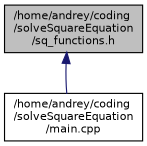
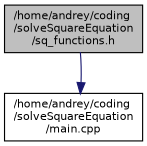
edge "/home/andrey/coding /solveSquareEquation /main.cpp" -> "/home/andrey/coding /solveSquareEquation /sq_functions.h": reversed
